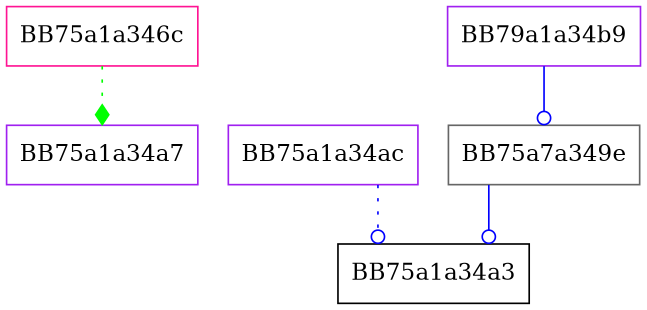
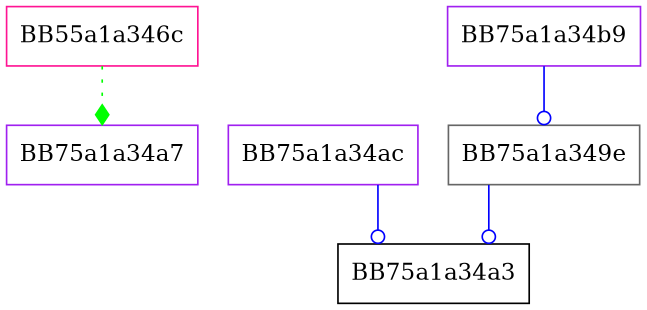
node "BB75a1a346c": label "BB75a1a346c" -> "BB55a1a346c"
node "BB79a1a34b9": label "BB79a1a34b9" -> "BB75a1a34b9"
node "BB75a7a349e": label "BB75a7a349e" -> "BB75a1a349e"
edge "BB75a1a34ac" -> "BB75a1a34a3": style dotted -> solid
